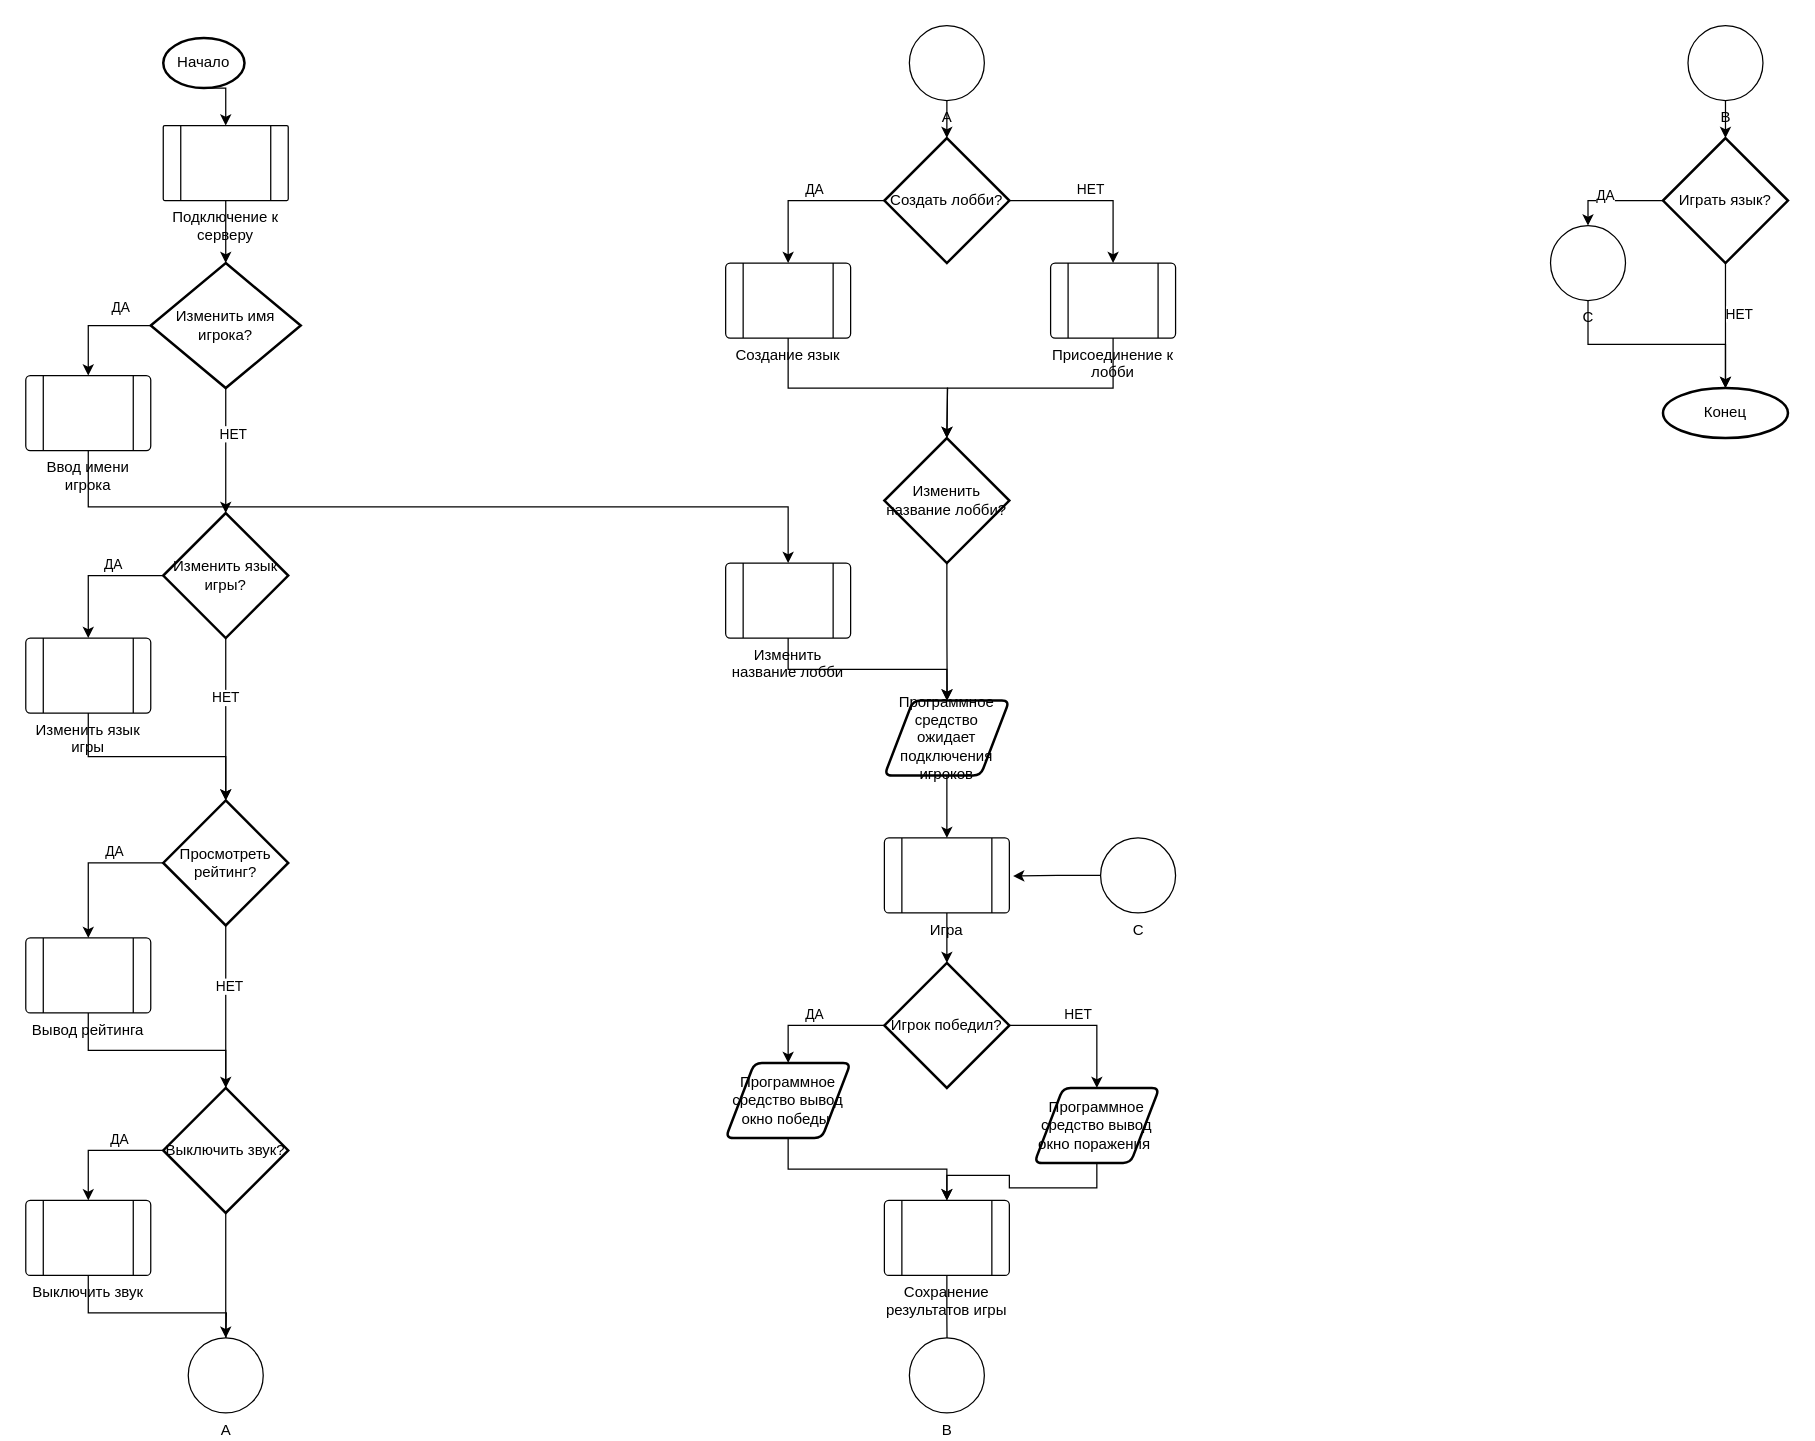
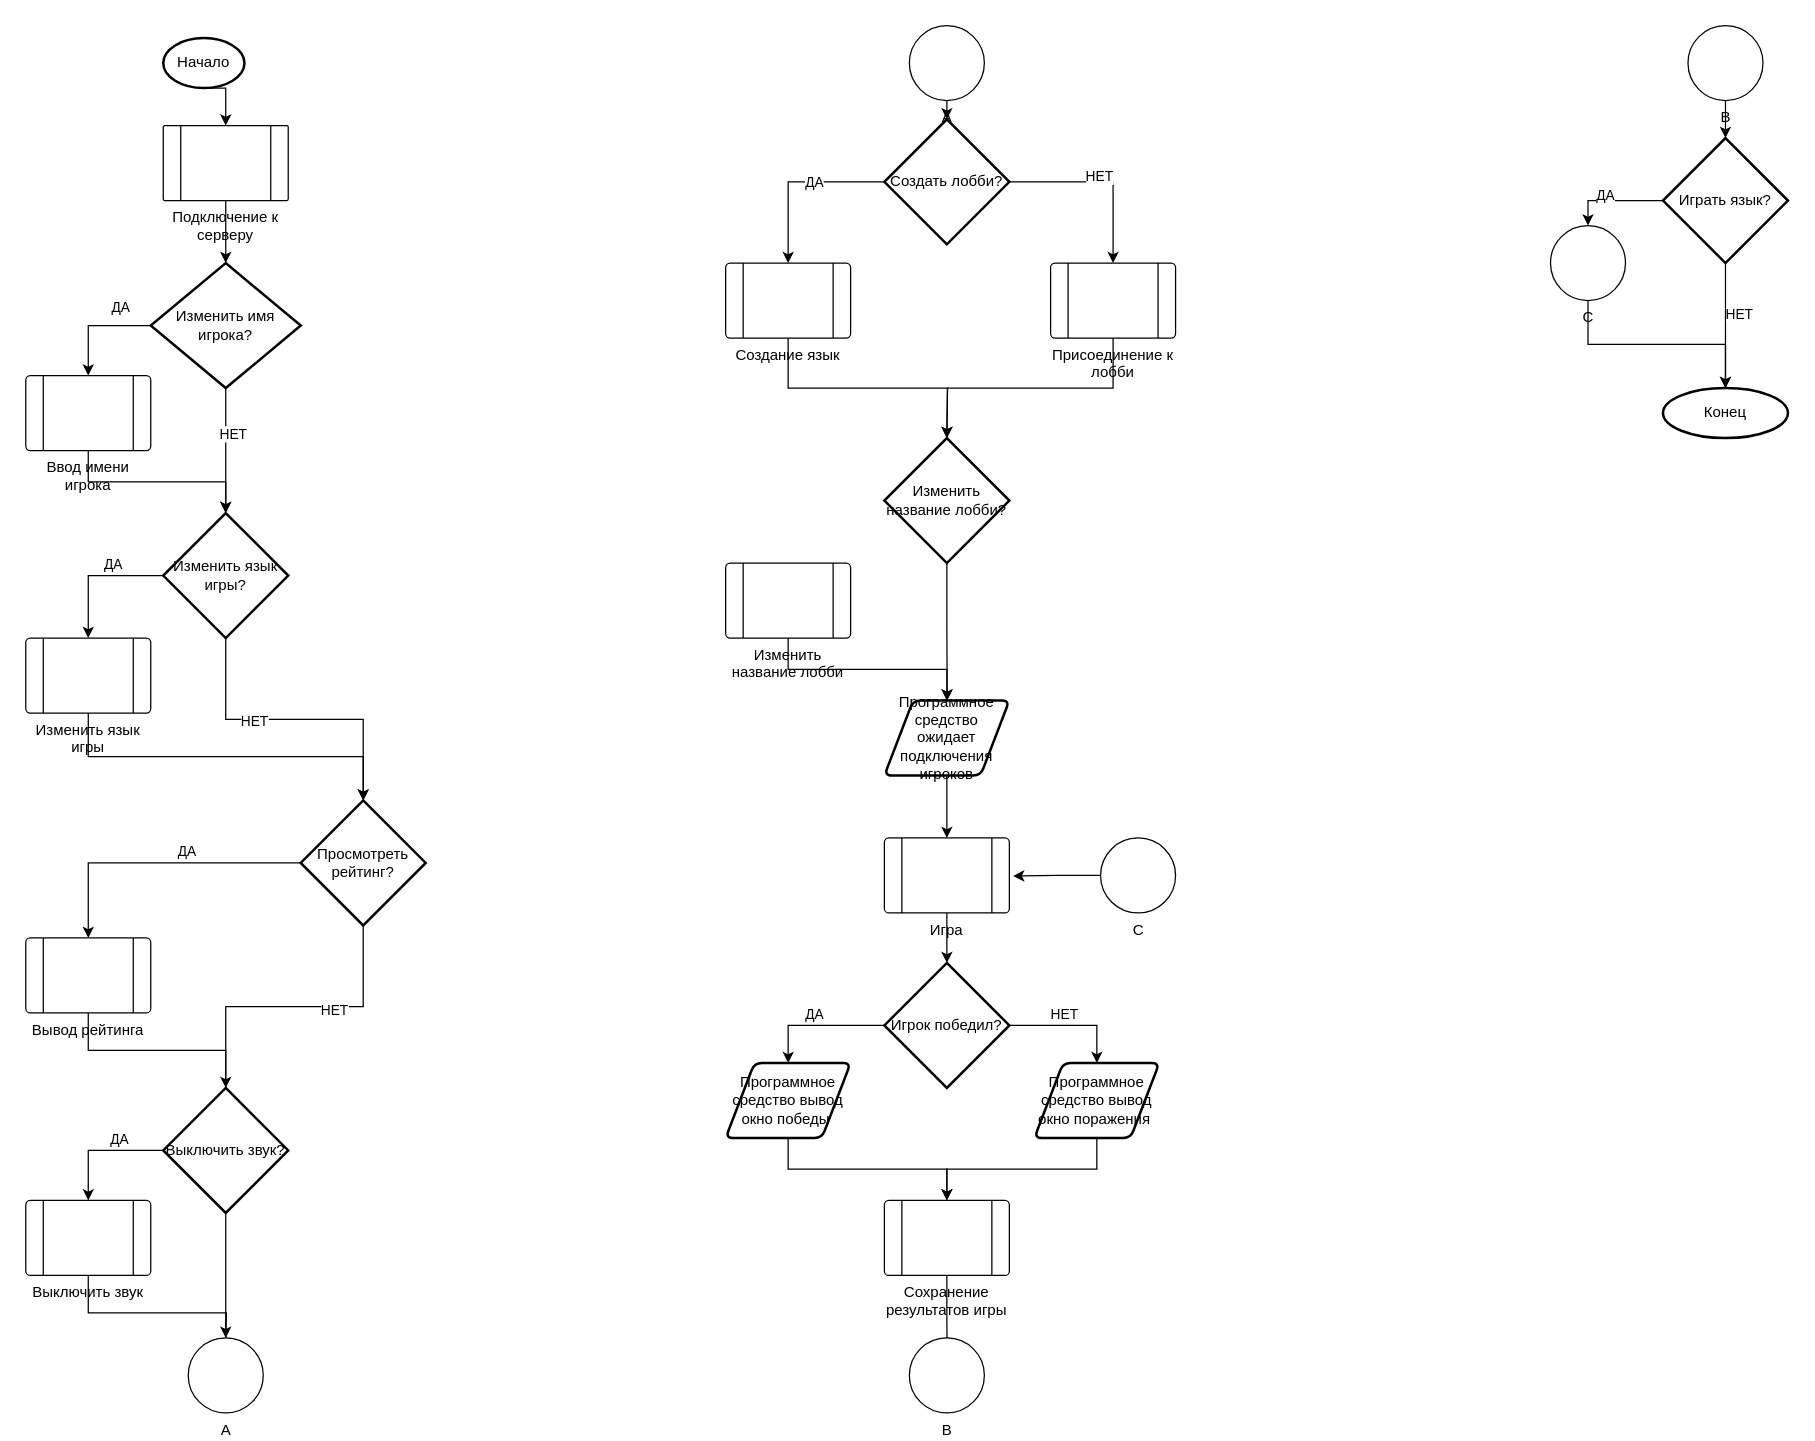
node "Создать лобби?": moved (947, 201) -> (947, 182)
edge "Ввод имени игрока" -> "Изменить название лобби": now "Ввод имени игрока" -> "Изменить язык игры?"
node "Просмотреть рейтинг?": moved (226, 863) -> (363, 863)
node "Программное средство вывод окно поражения": moved (1097, 1126) -> (1097, 1101)
